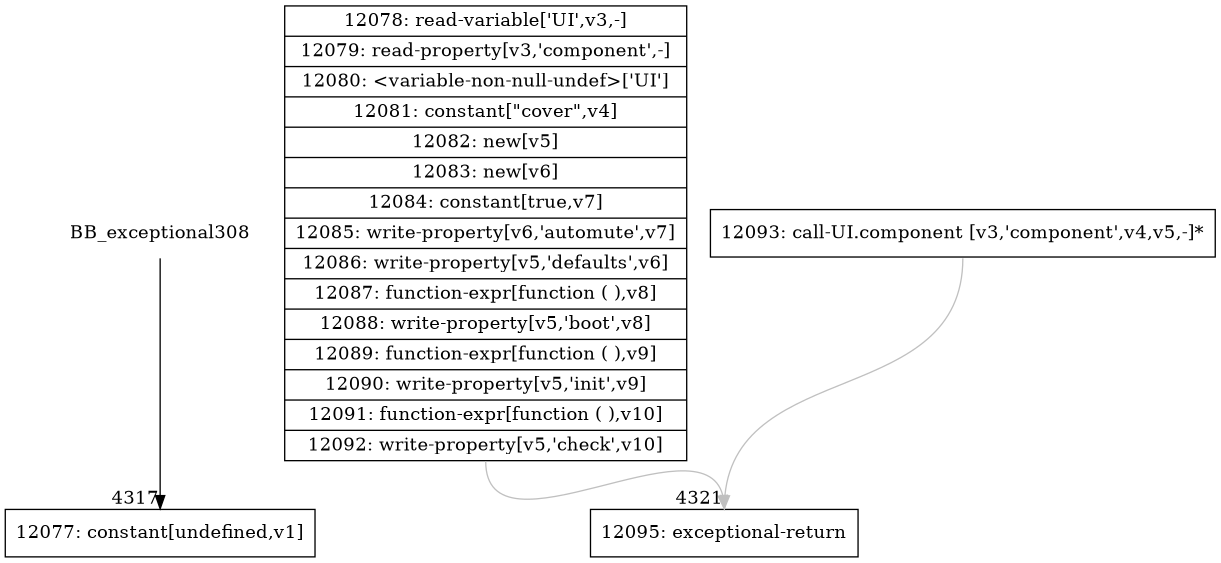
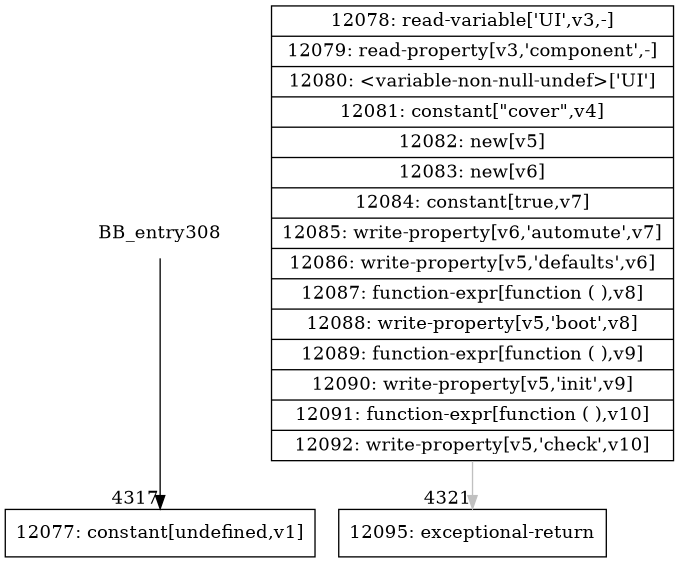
node "BB_exceptional308": label "BB_exceptional308" -> "BB_entry308"
node "12093: call-UI.component [v3,'component',v4,v5,-]*": removed
